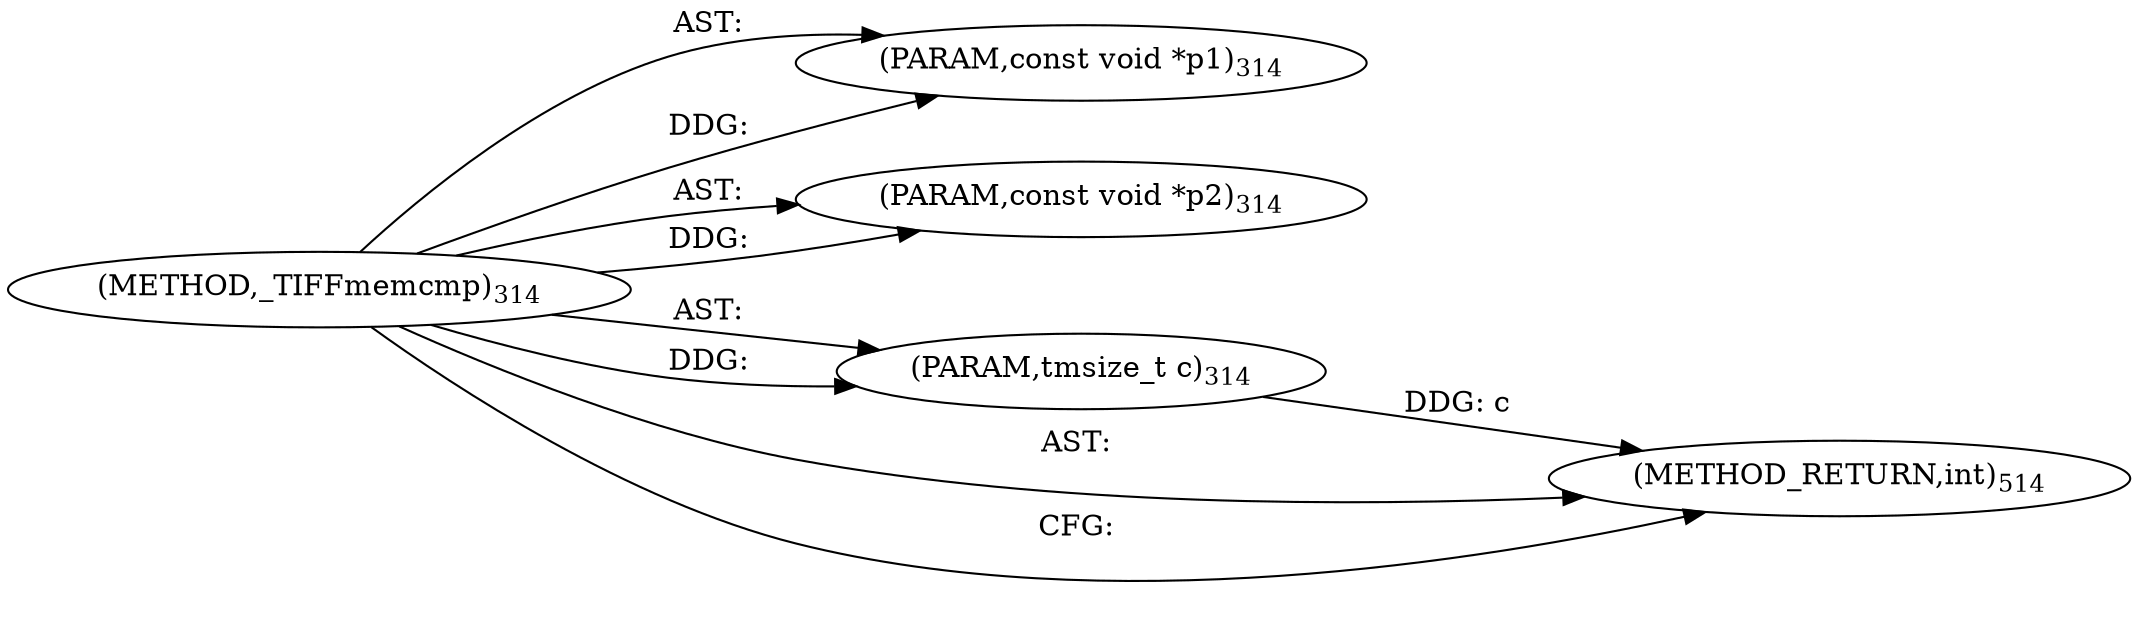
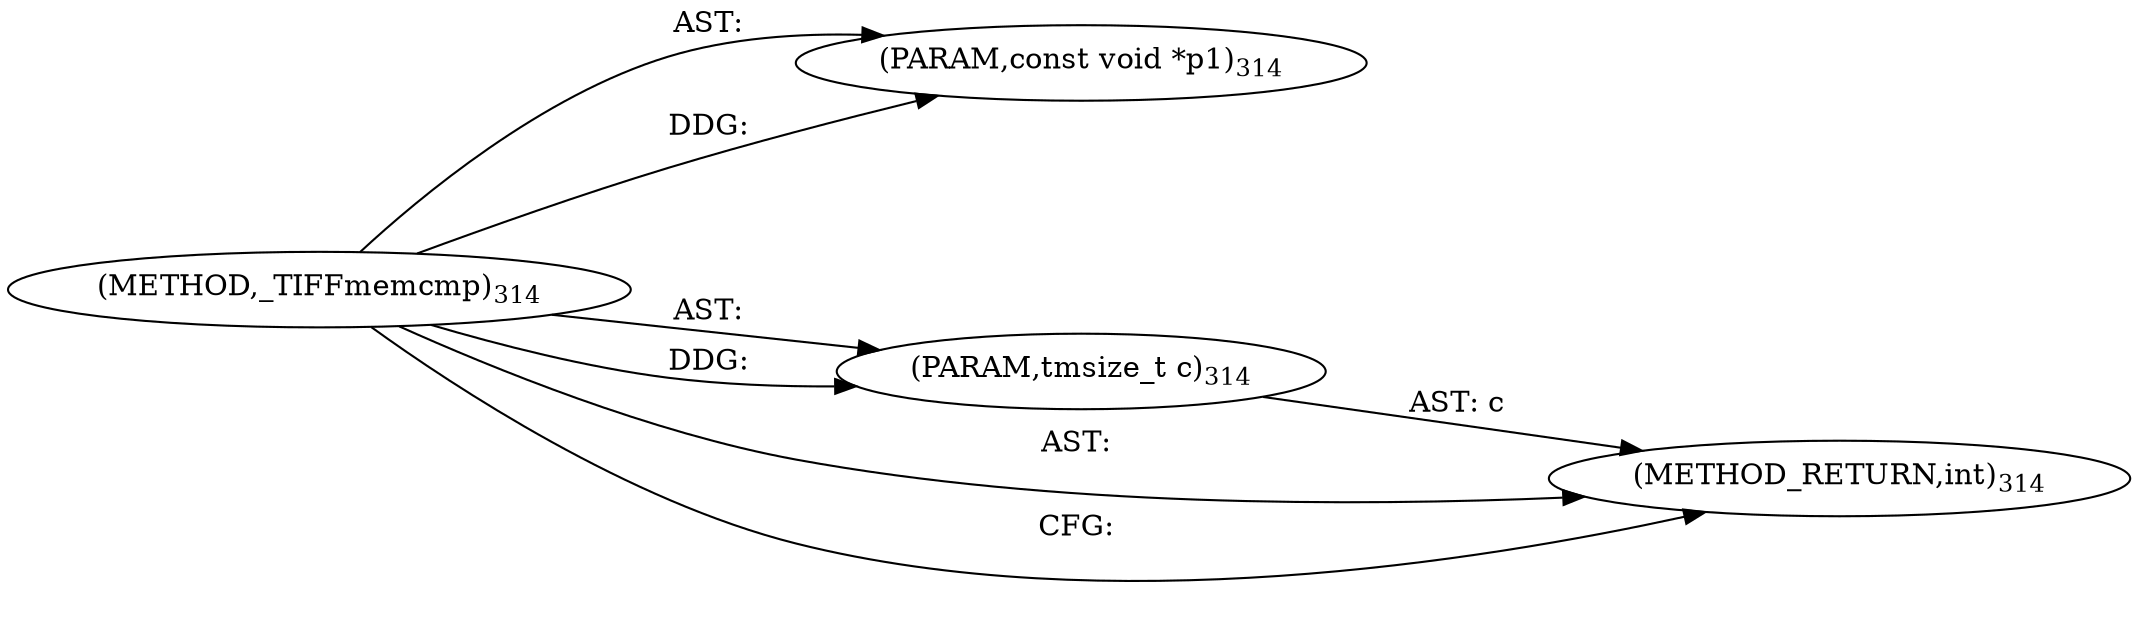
node "(PARAM,const void *p2)": removed
edge "(PARAM,tmsize_t c)" -> "(METHOD_RETURN,int)": label "DDG: c" -> "AST: c"
node "(METHOD_RETURN,int)": text "514" -> "314"
